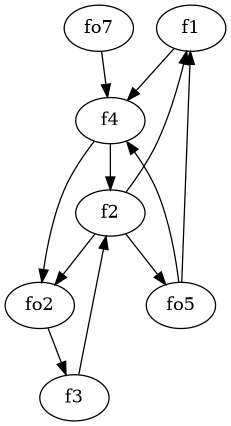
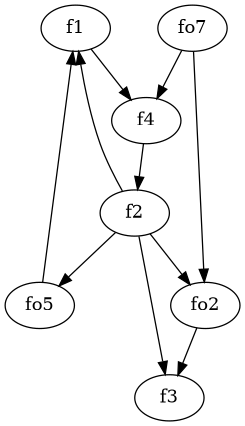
edge "f4" -> "fo2": now "fo7" -> "fo2"
edge "fo5" -> "f4": removed
edge "f3" -> "f2": reversed
